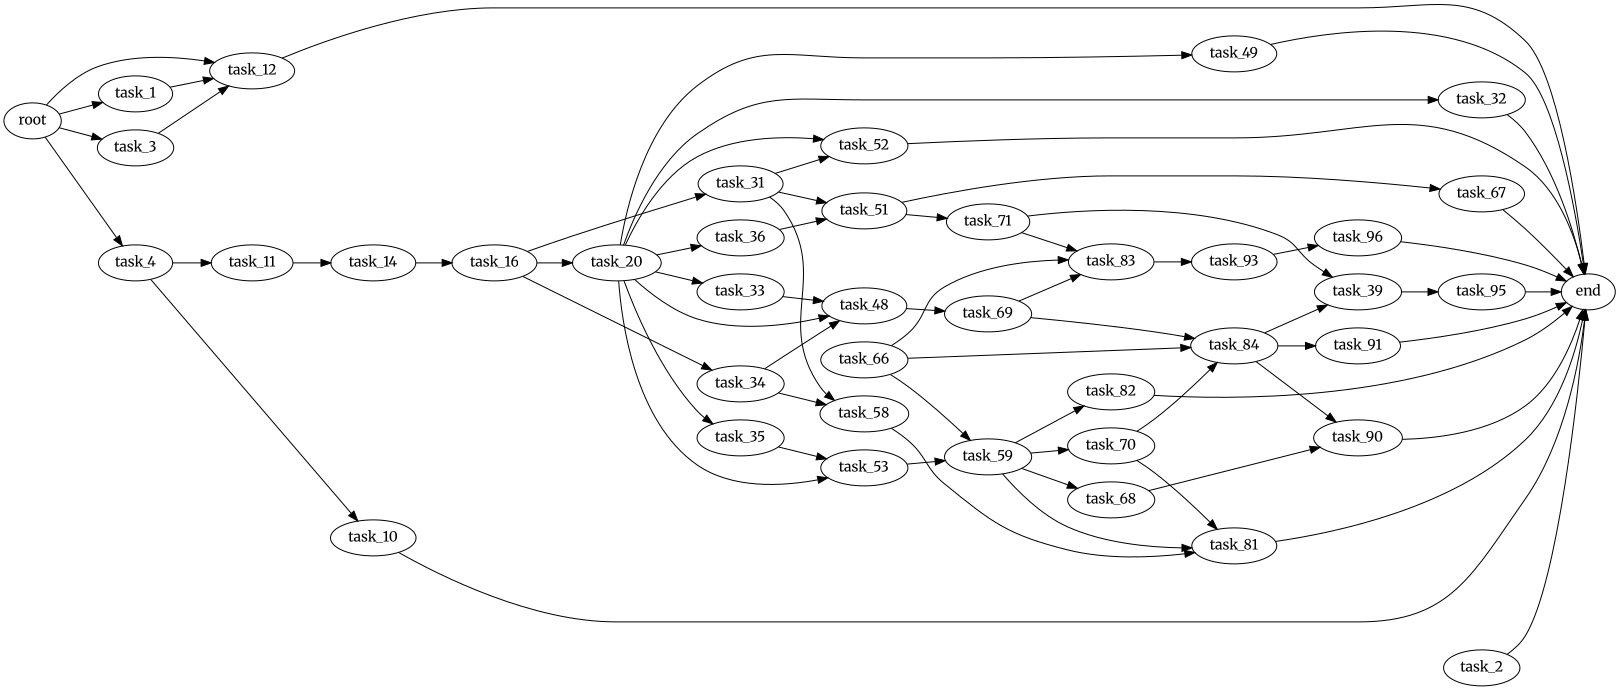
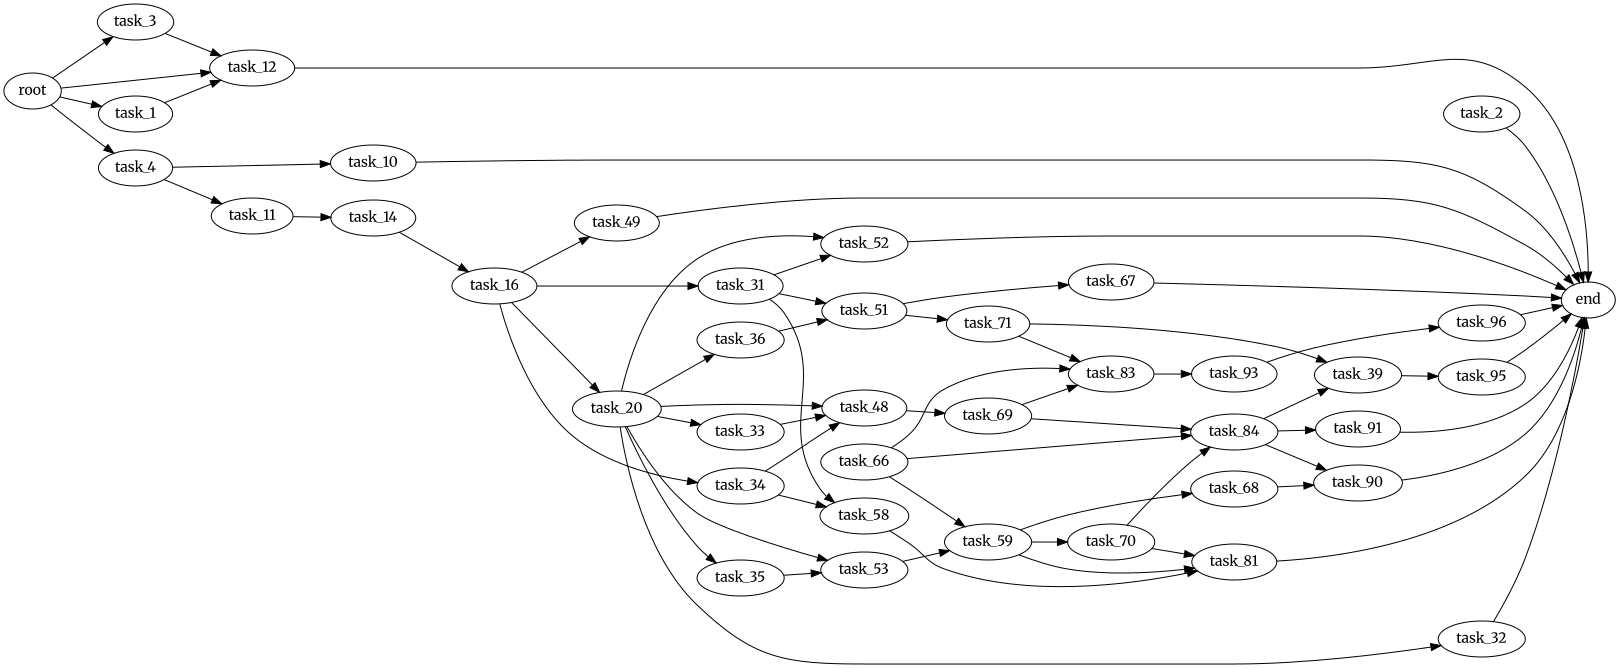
edge "task_20" -> "task_49": now "task_16" -> "task_49"
node "task_82": removed
